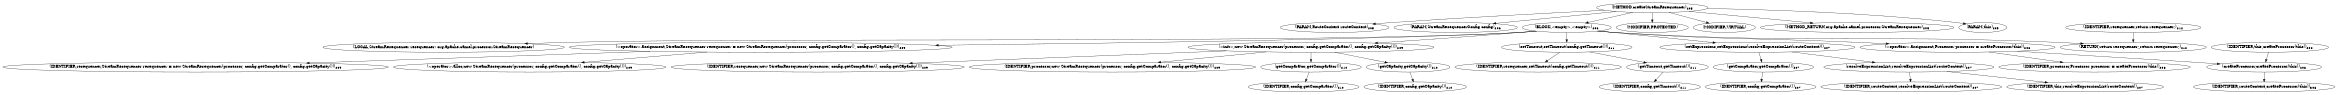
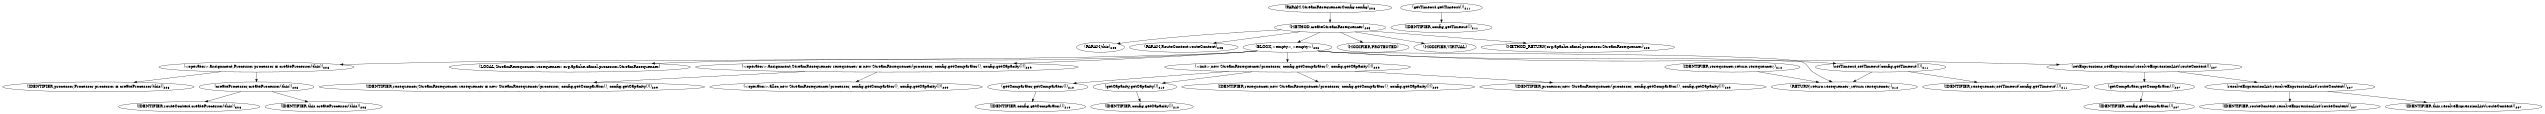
edge "(METHOD,createStreamResequencer)" -> "(PARAM,StreamResequencerConfig config)": reversed
edge "(IDENTIFIER,this,createProcessor(this))" -> "(createProcessor,createProcessor(this))": reversed
edge "(setTimeout,setTimeout(config.getTimeout()))" -> "(getTimeout,getTimeout())": now "(setTimeout,setTimeout(config.getTimeout()))" -> "(RETURN,return resequencer;,return resequencer;)"
